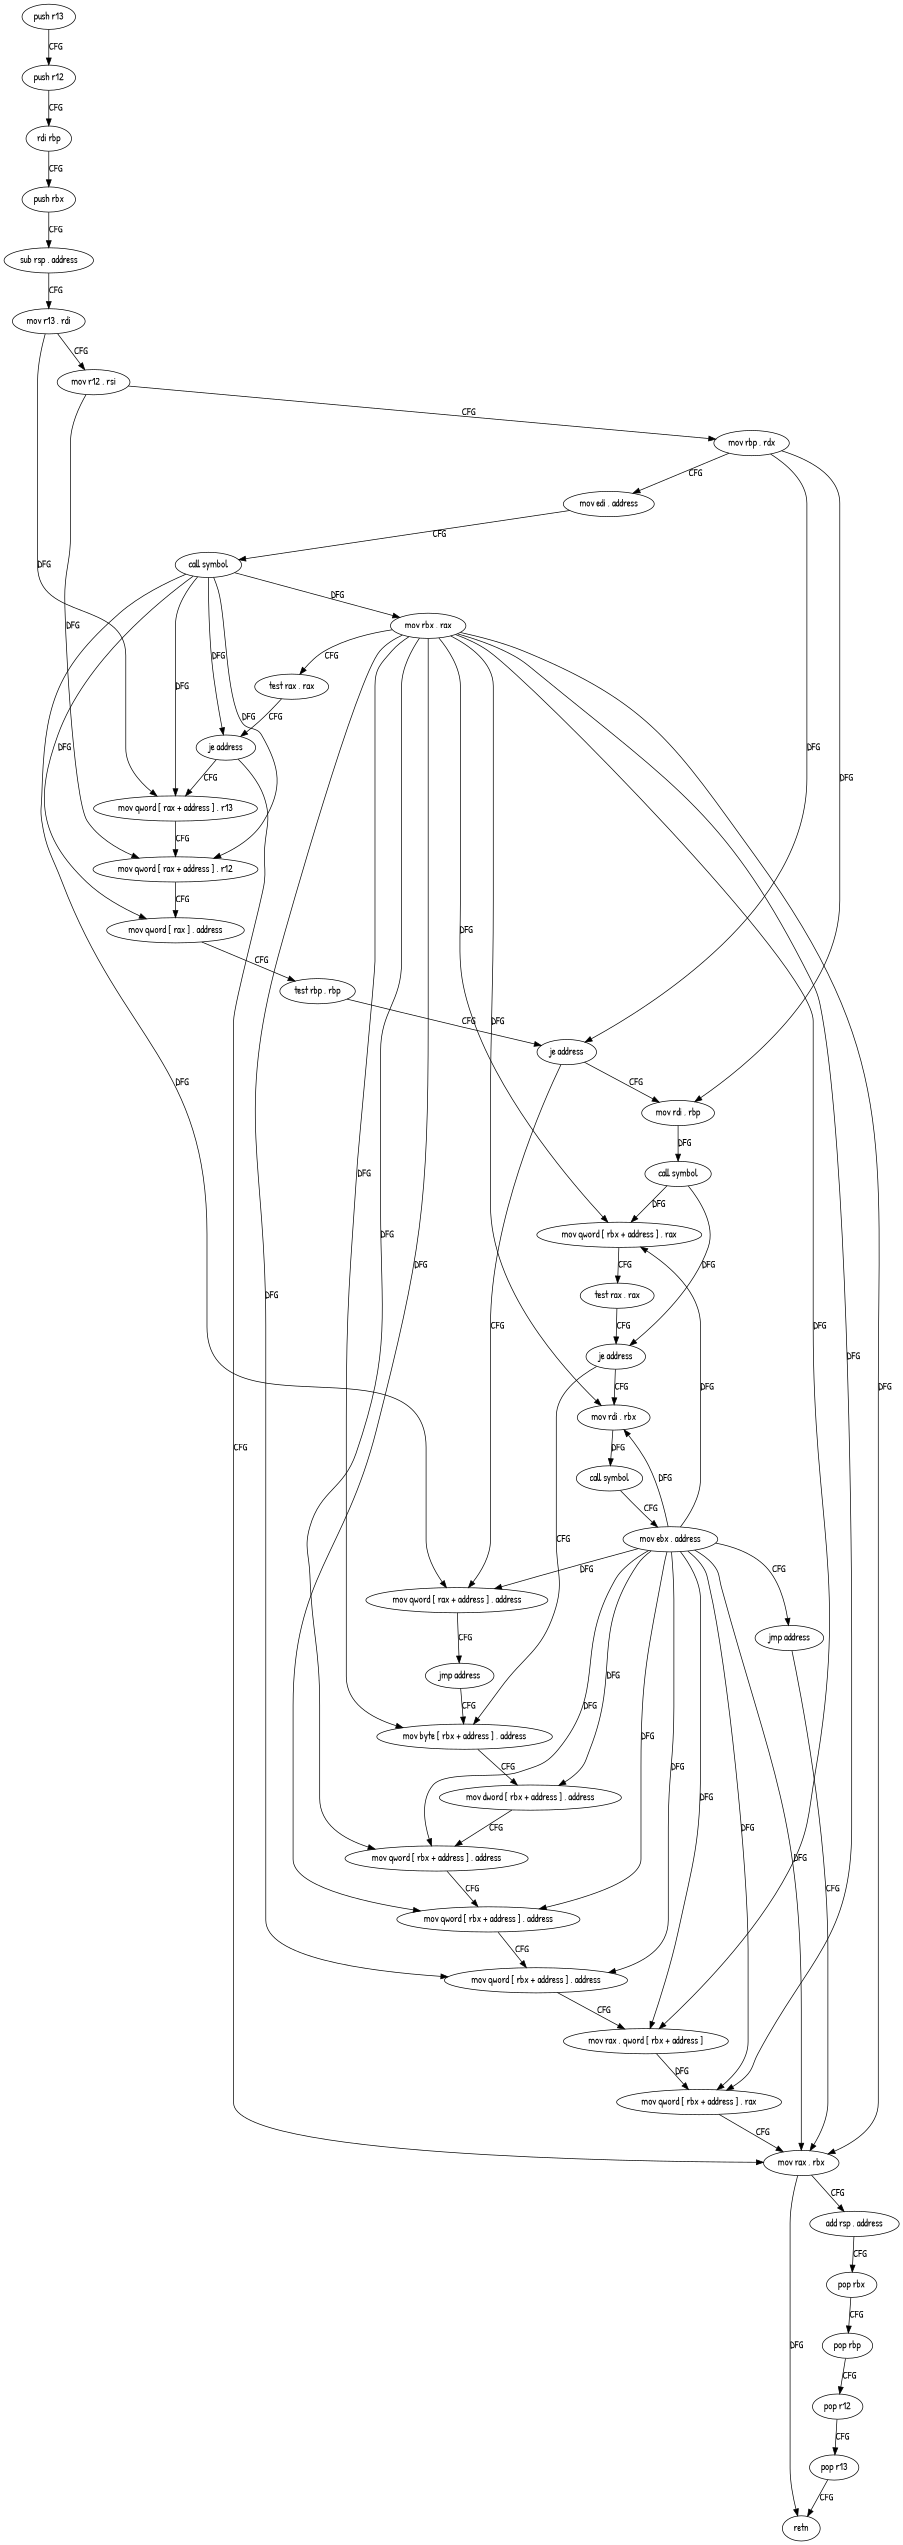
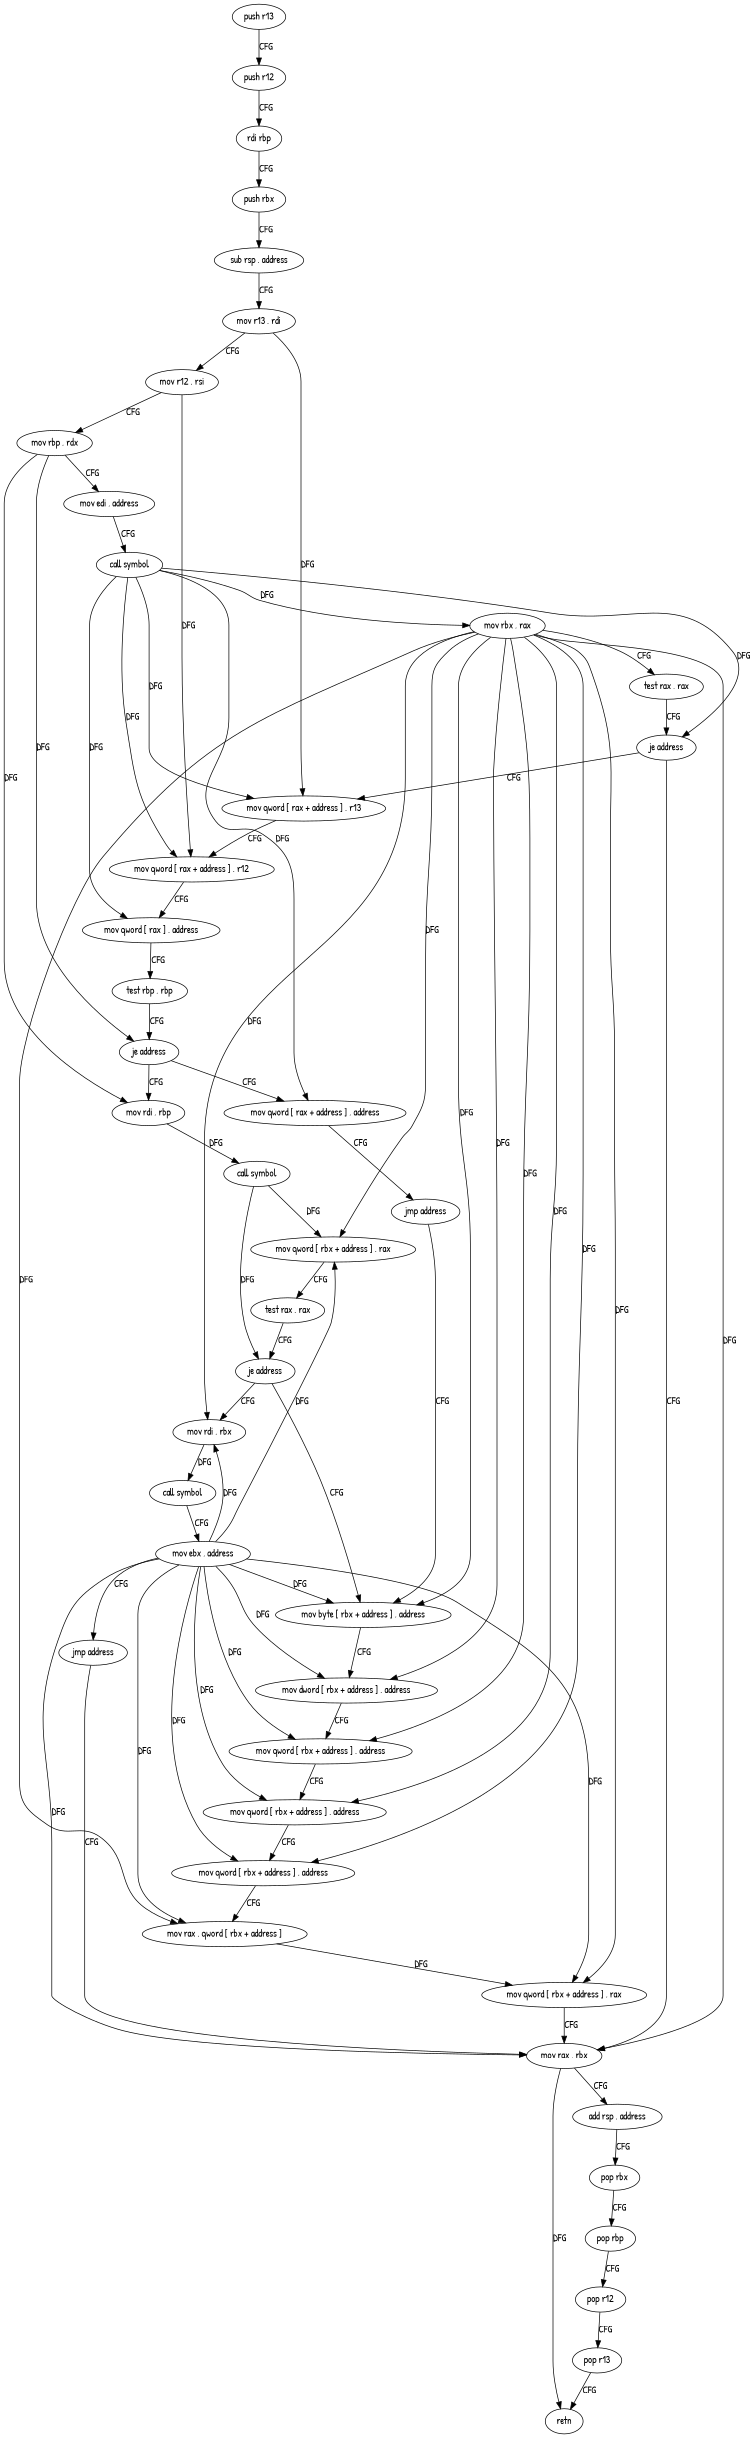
edge "mov rbx , rax" -> "mov dword [ rbx + address ] , address": added, label "DFG"
edge "mov ebx , address" -> "mov qword [ rax + address ] , address": now "mov ebx , address" -> "mov byte [ rbx + address ] , address"
